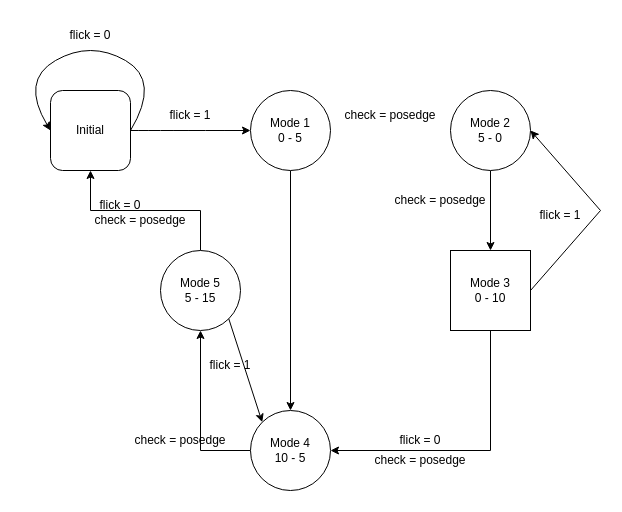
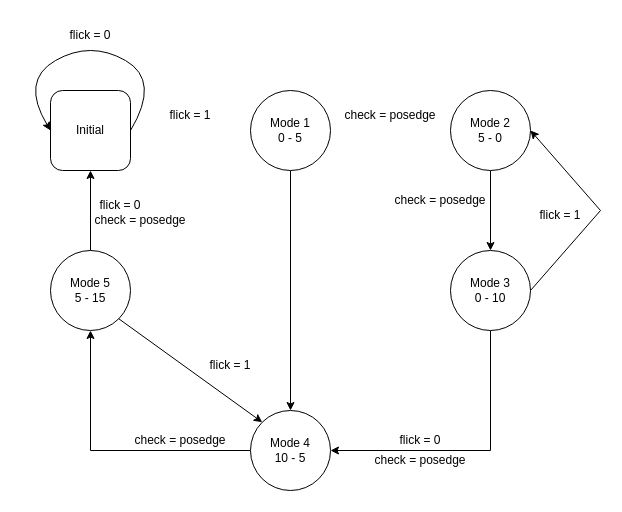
edge "Initial" -> "Mode 1 0 - 5": removed
node "Mode 5 5 - 15": moved (201, 291) -> (91, 291)
node "Mode 3 0 - 10": shape rectangle -> ellipse
